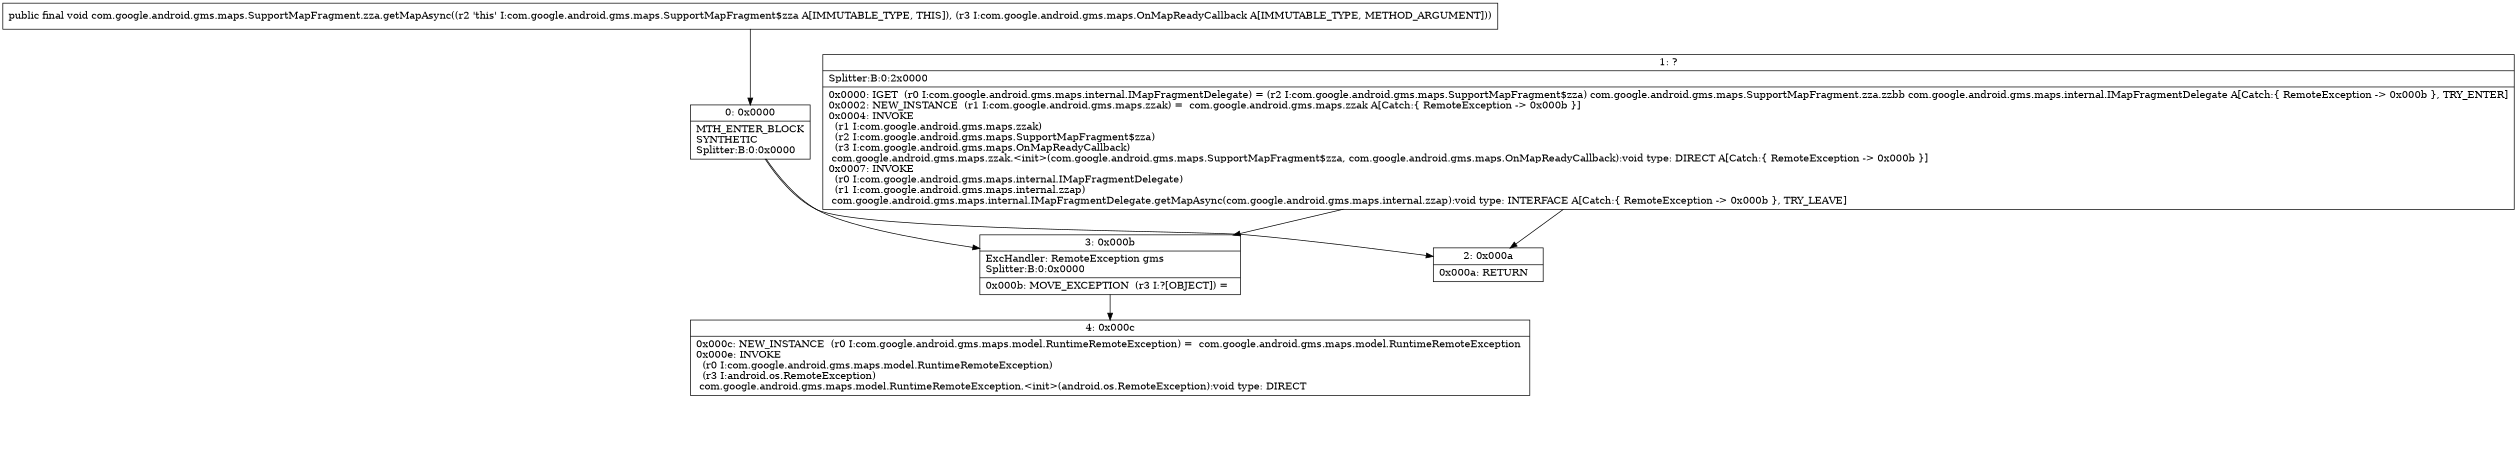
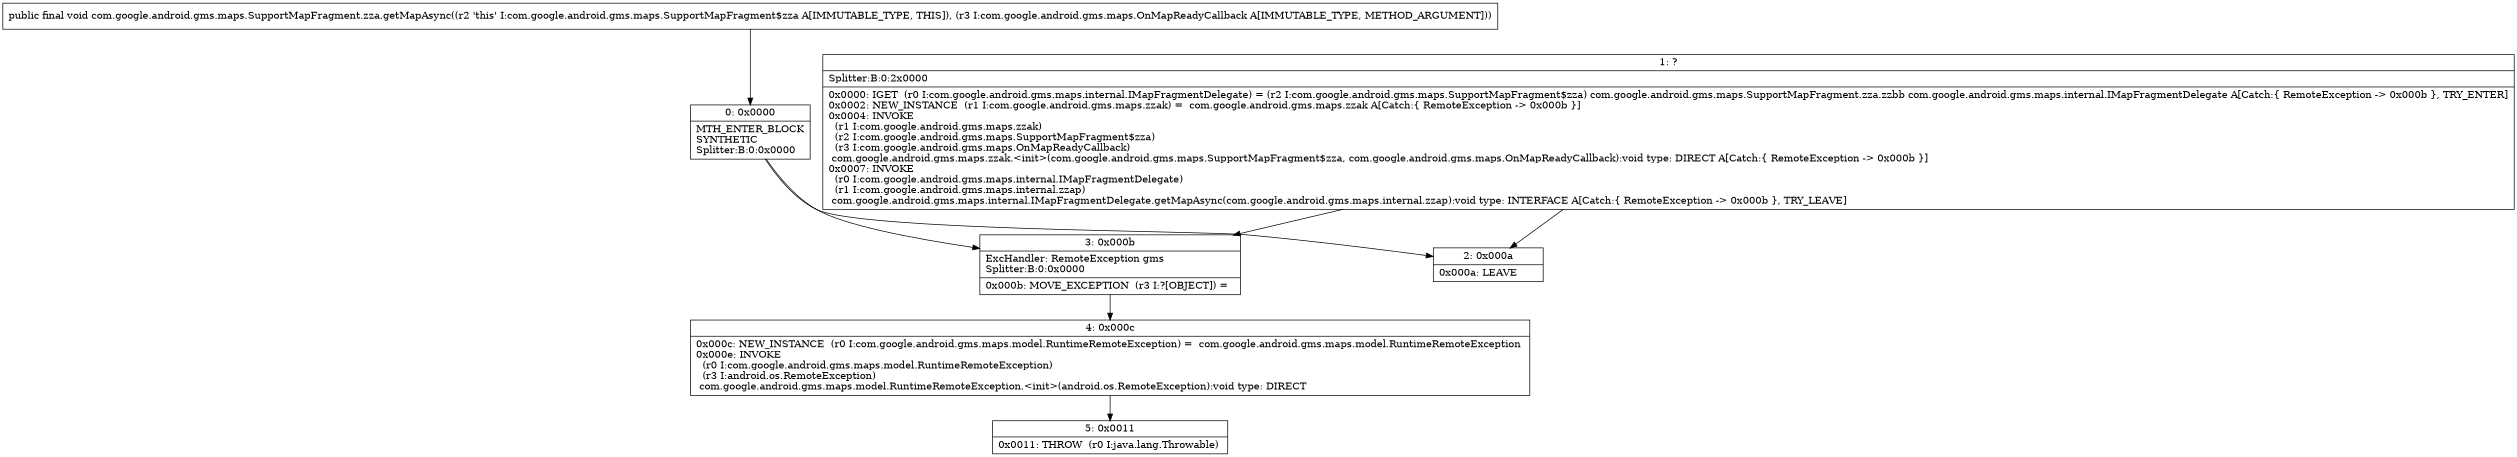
node "2: 0x000a": text "0x000a: RETURN" -> "0x000a: LEAVE"
node "5: 0x0011": added
